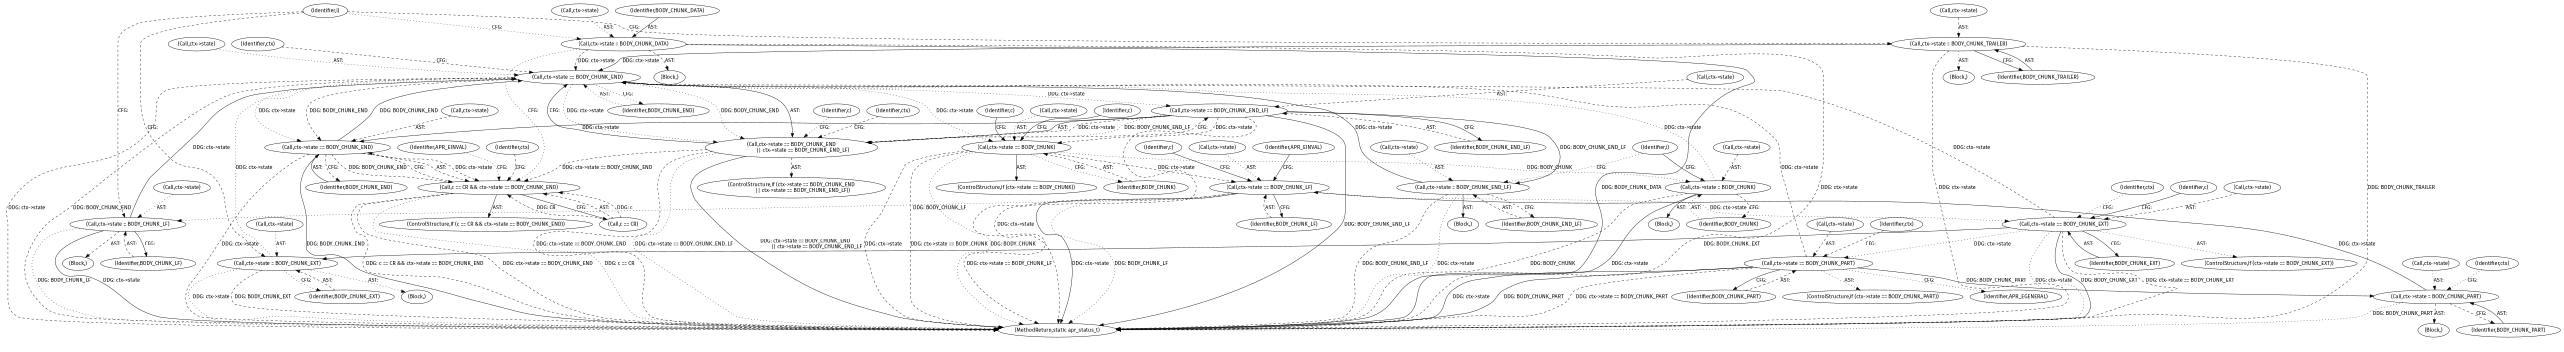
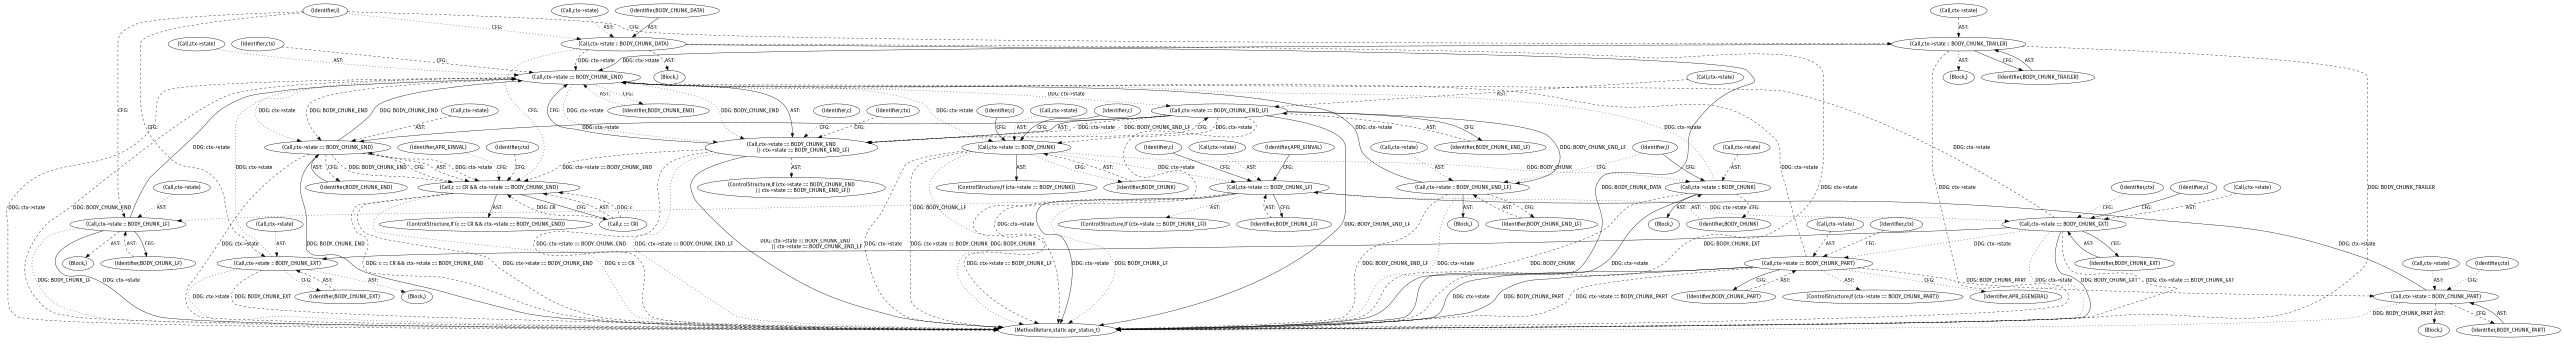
edge "(Call,ctx->state == BODY_CHUNK)" -> "(Call,ctx->state == BODY_CHUNK_LF)": style dashed -> dotted
node "(ControlStructure,if (ctx->state == BODY_CHUNK_LF))": added
node "(ControlStructure,if (ctx->state == BODY_CHUNK_EXT))": removed
edge "(Call,ctx->state == BODY_CHUNK_PART)" -> "(Call,ctx->state = BODY_CHUNK_PART)": style solid -> dashed
